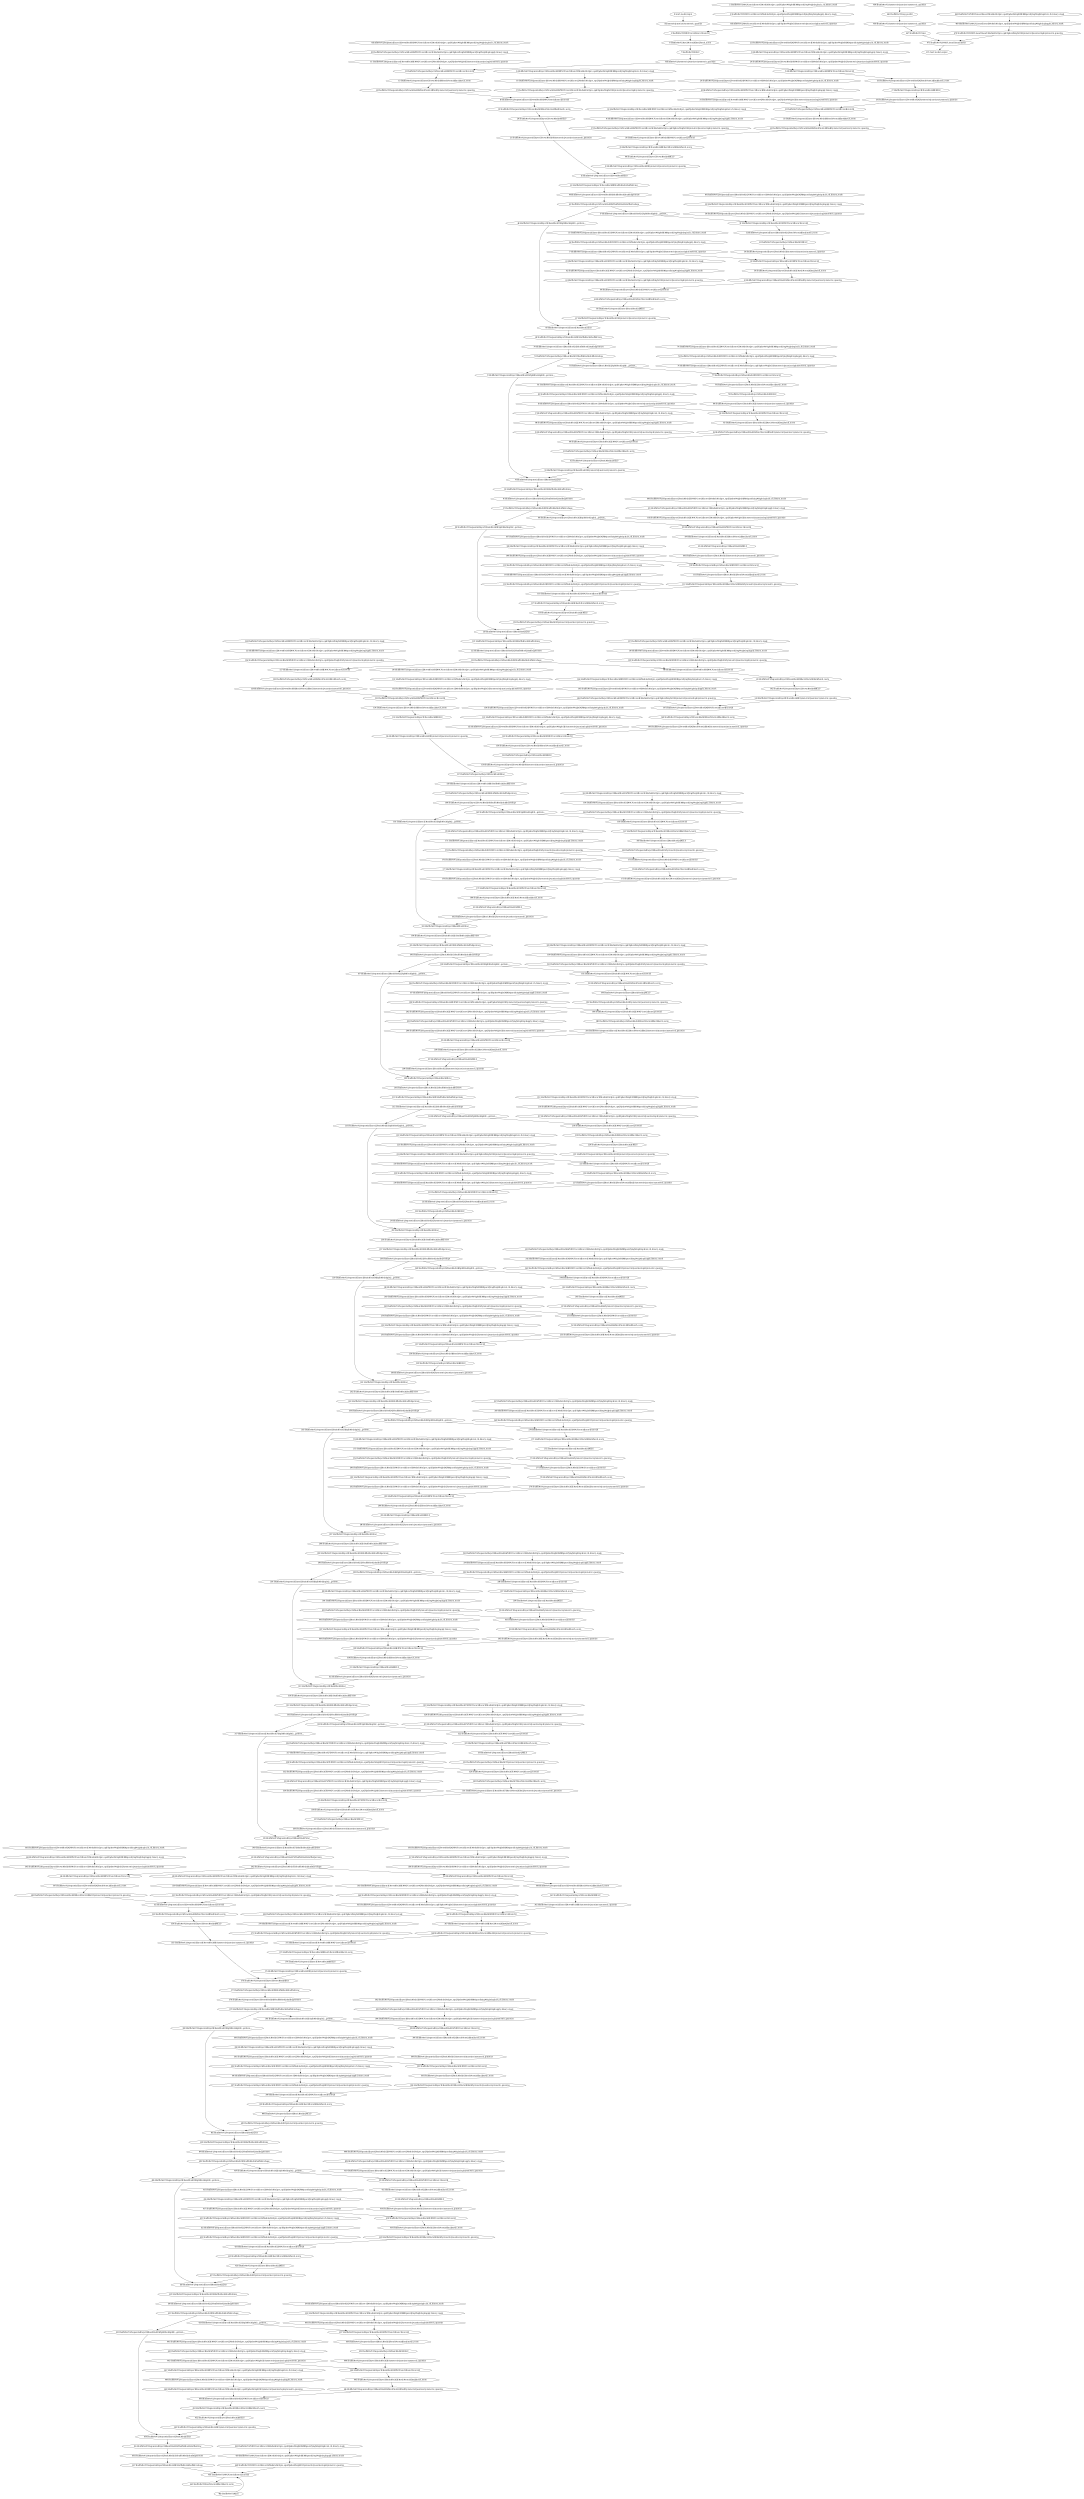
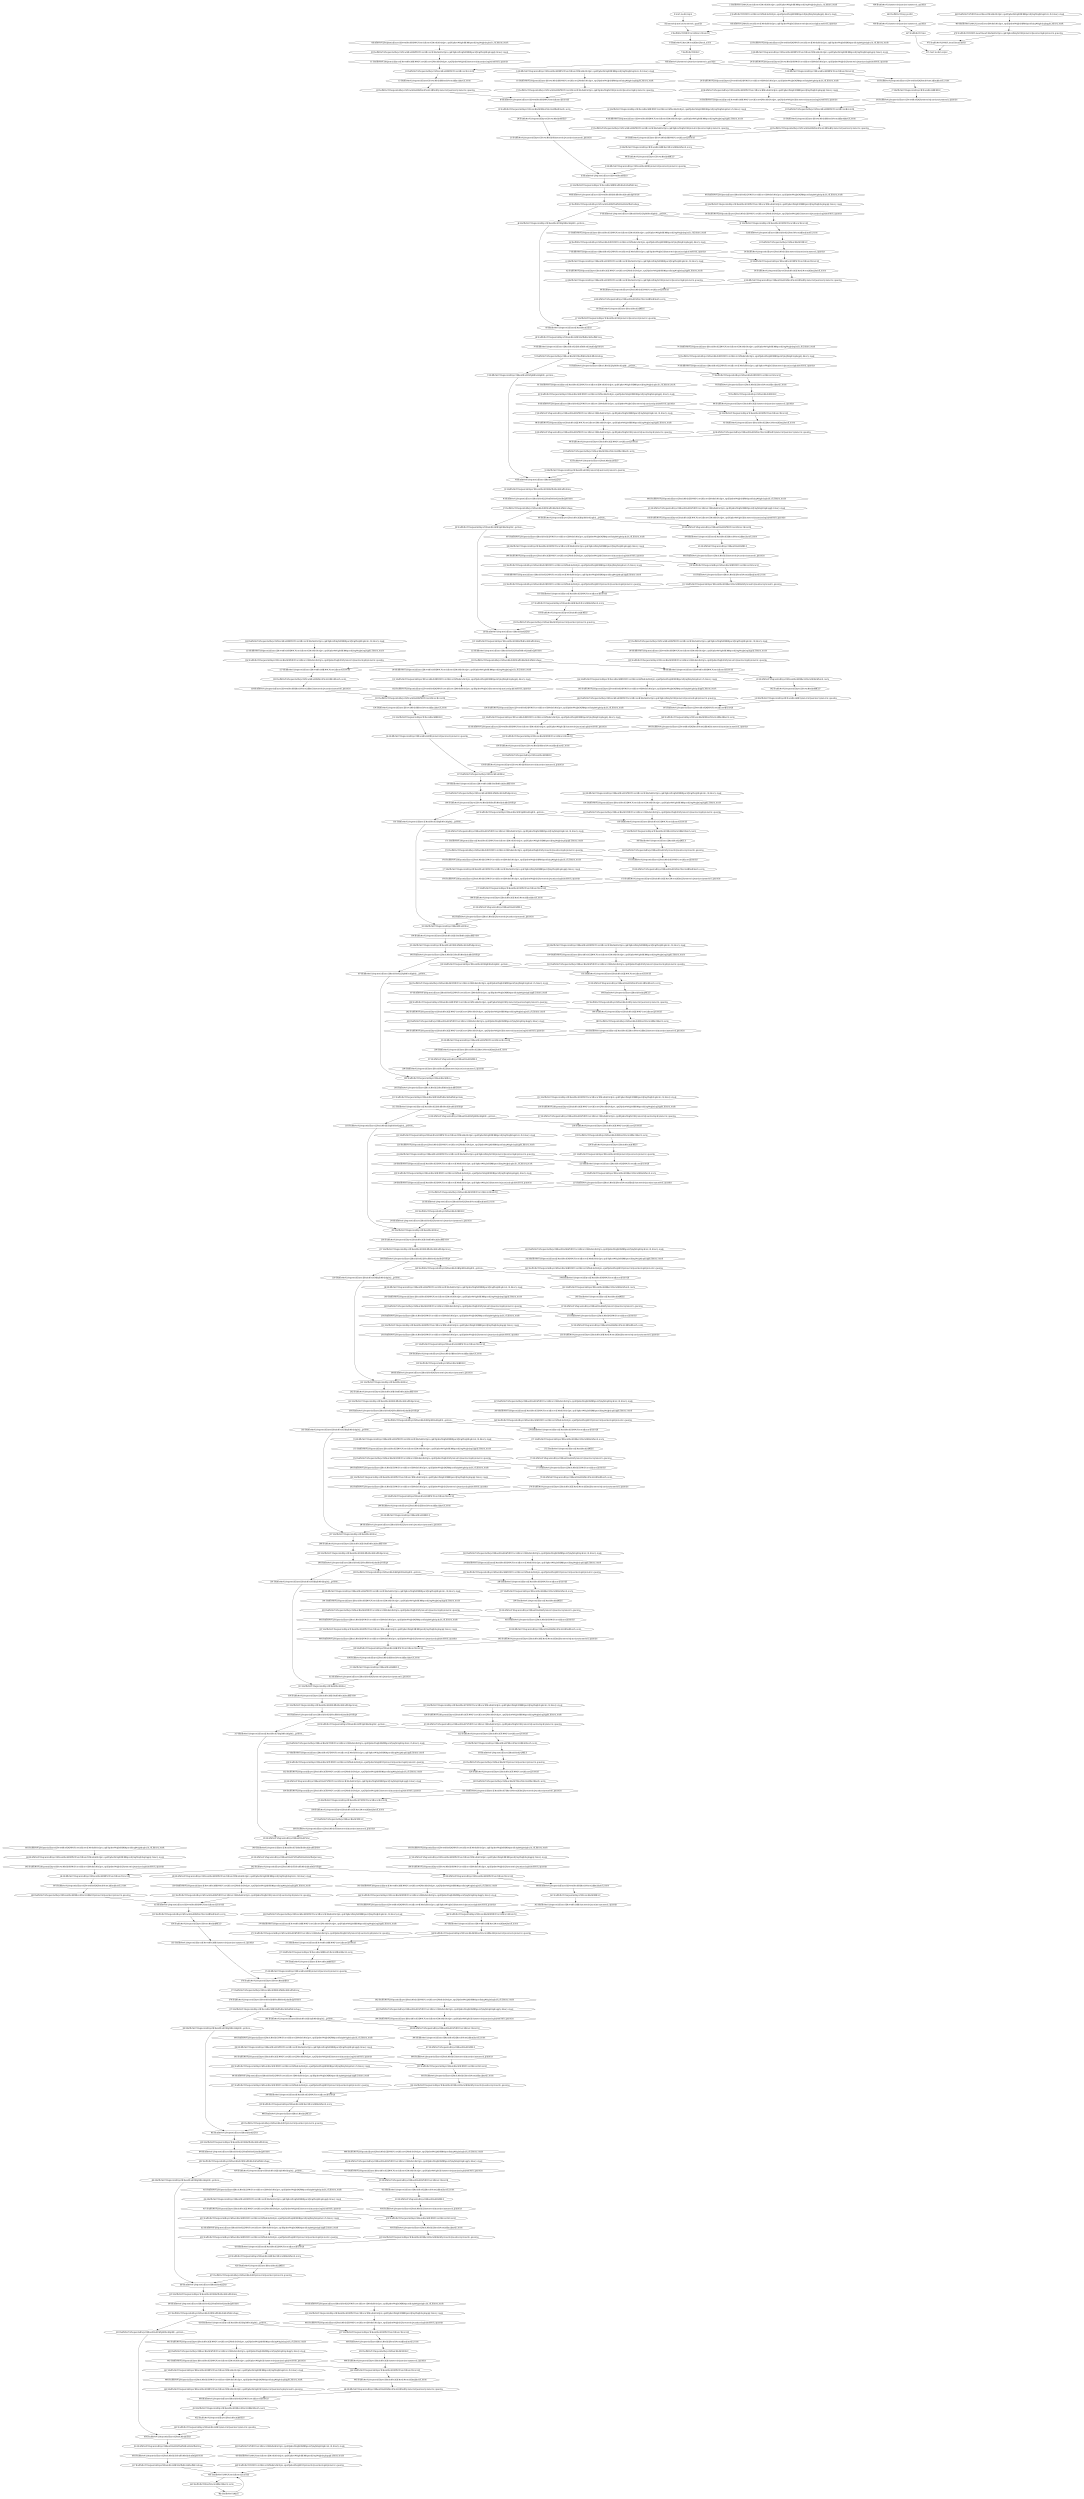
edge "1 SymmetricQuantizer/symmetric_quantize" -> "5 ShuffleNetV2/NNCFConv2d[conv1]/conv2d": added
edge "467 ShuffleNetV2/view" -> "471 ShuffleNetV2/NNCFLinear[linear]/linear": now "467 ShuffleNetV2/view" -> "472 /nncf_model_output"
node "387 ShuffleNetV2/Sequential[layer3]/BasicBlock[1]/RELU": added
edge "462 ShuffleNetV2/BatchNorm2d[bn2]/batch_norm" -> "463 ShuffleNetV2/RELU": added
